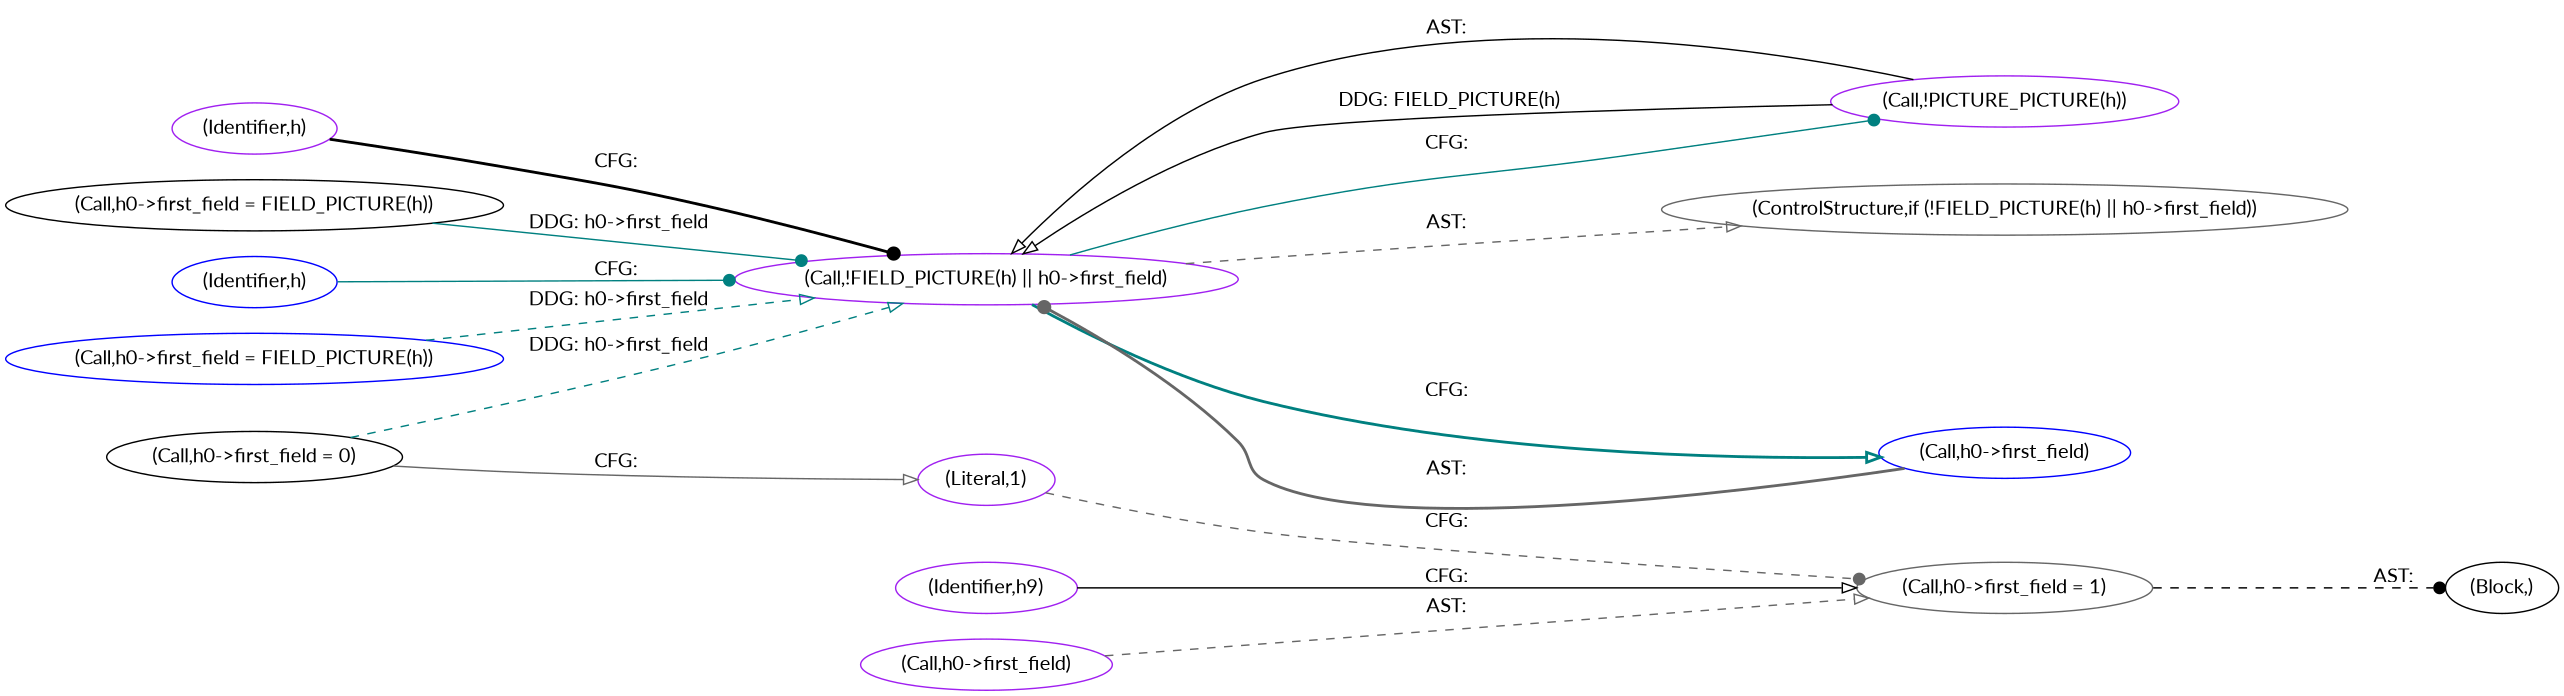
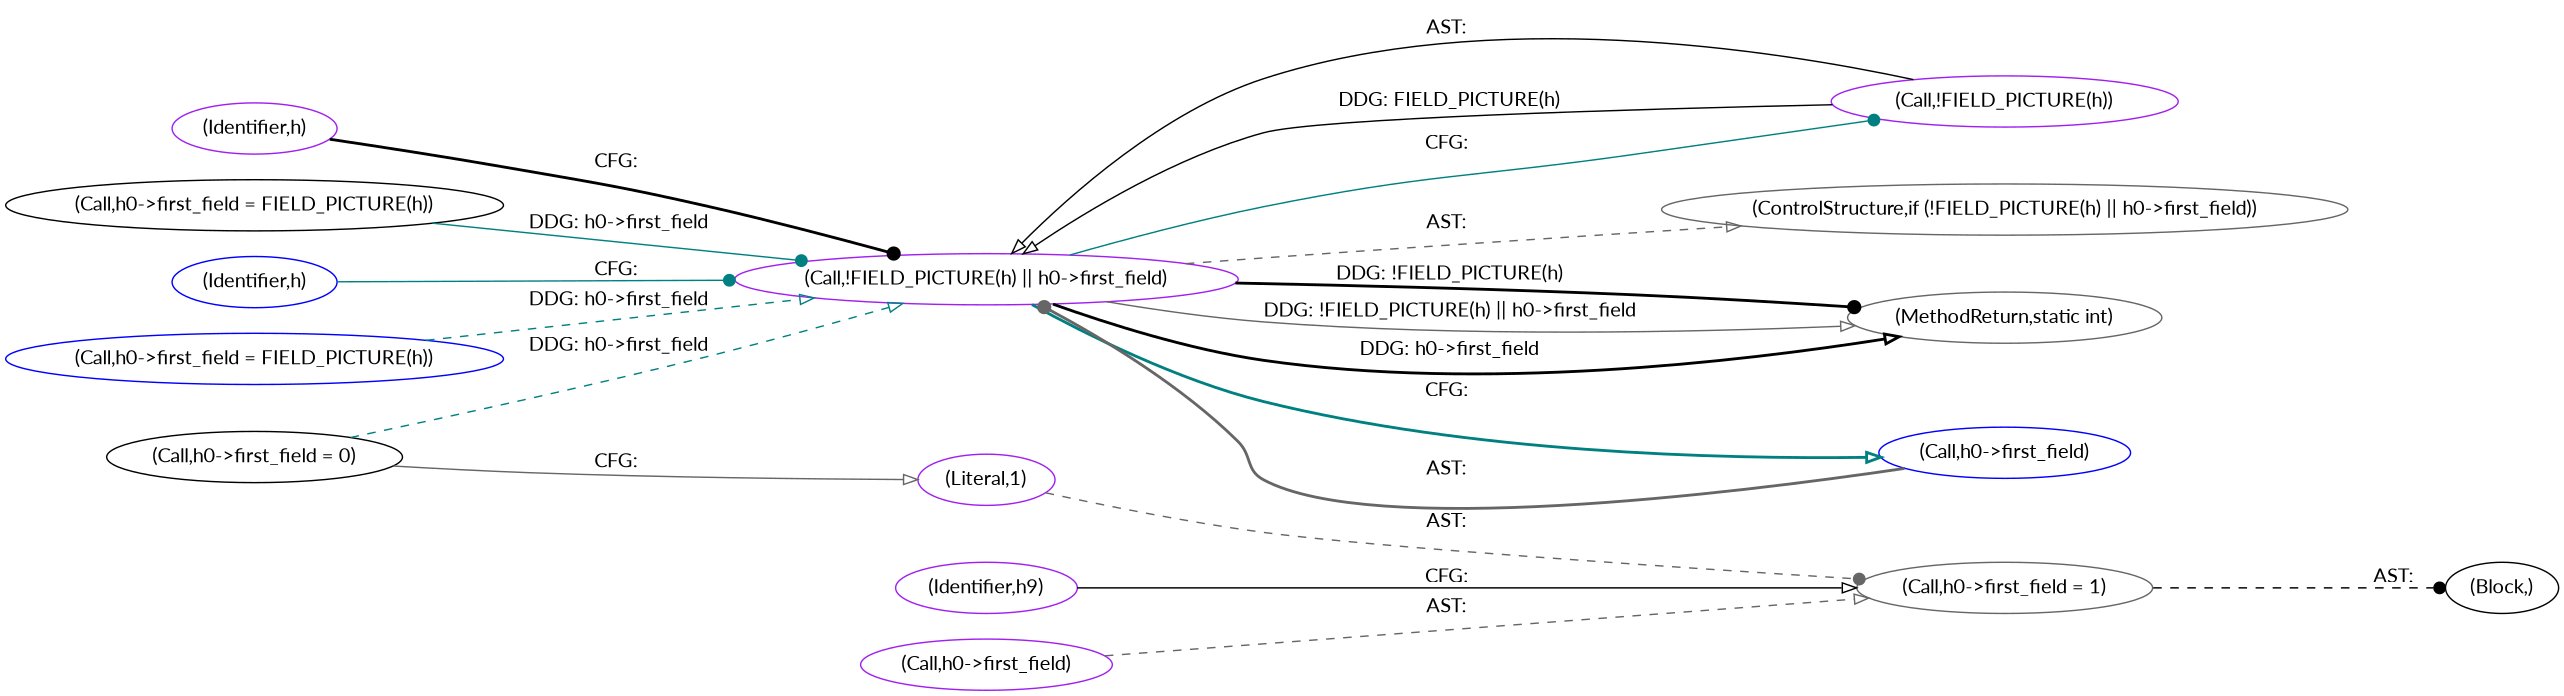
node "(Call,!PICTURE_PICTURE(h))": label "(Call,!PICTURE_PICTURE(h))" -> "(Call,!FIELD_PICTURE(h))"
node "(MethodReturn,static int)": added
edge "(Literal,1)" -> "(Call,h0->first_field = 1)": label "CFG: " -> "AST: "
